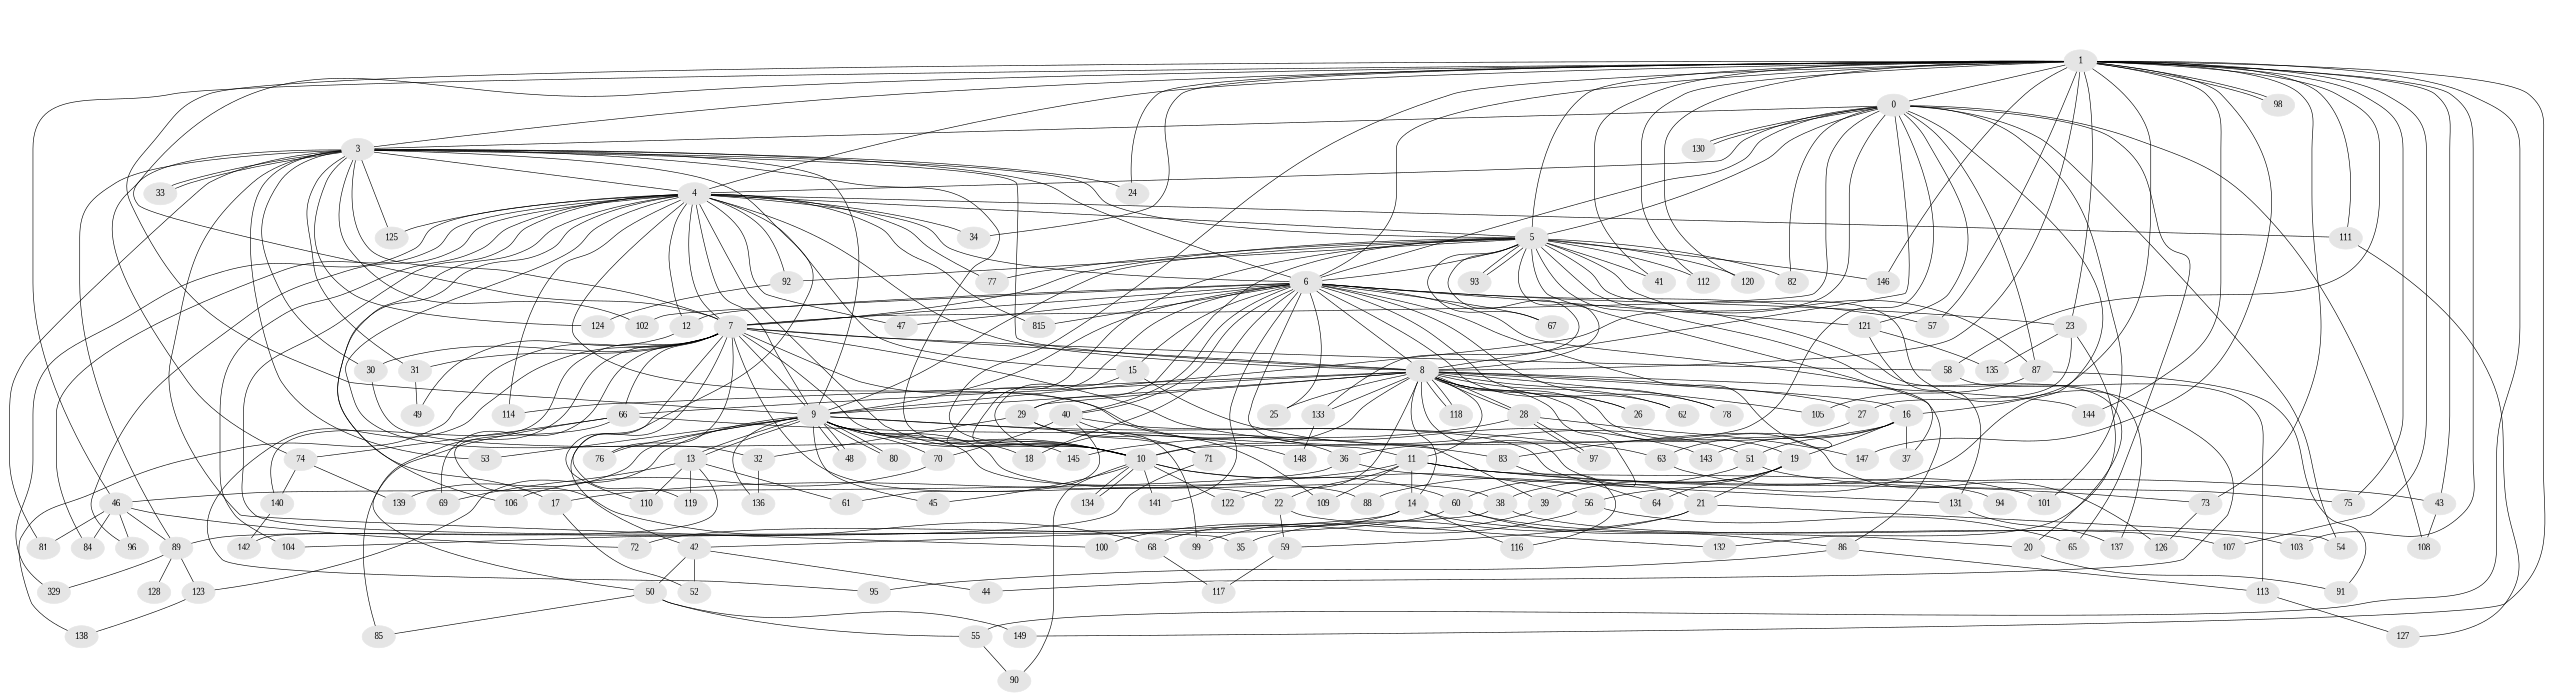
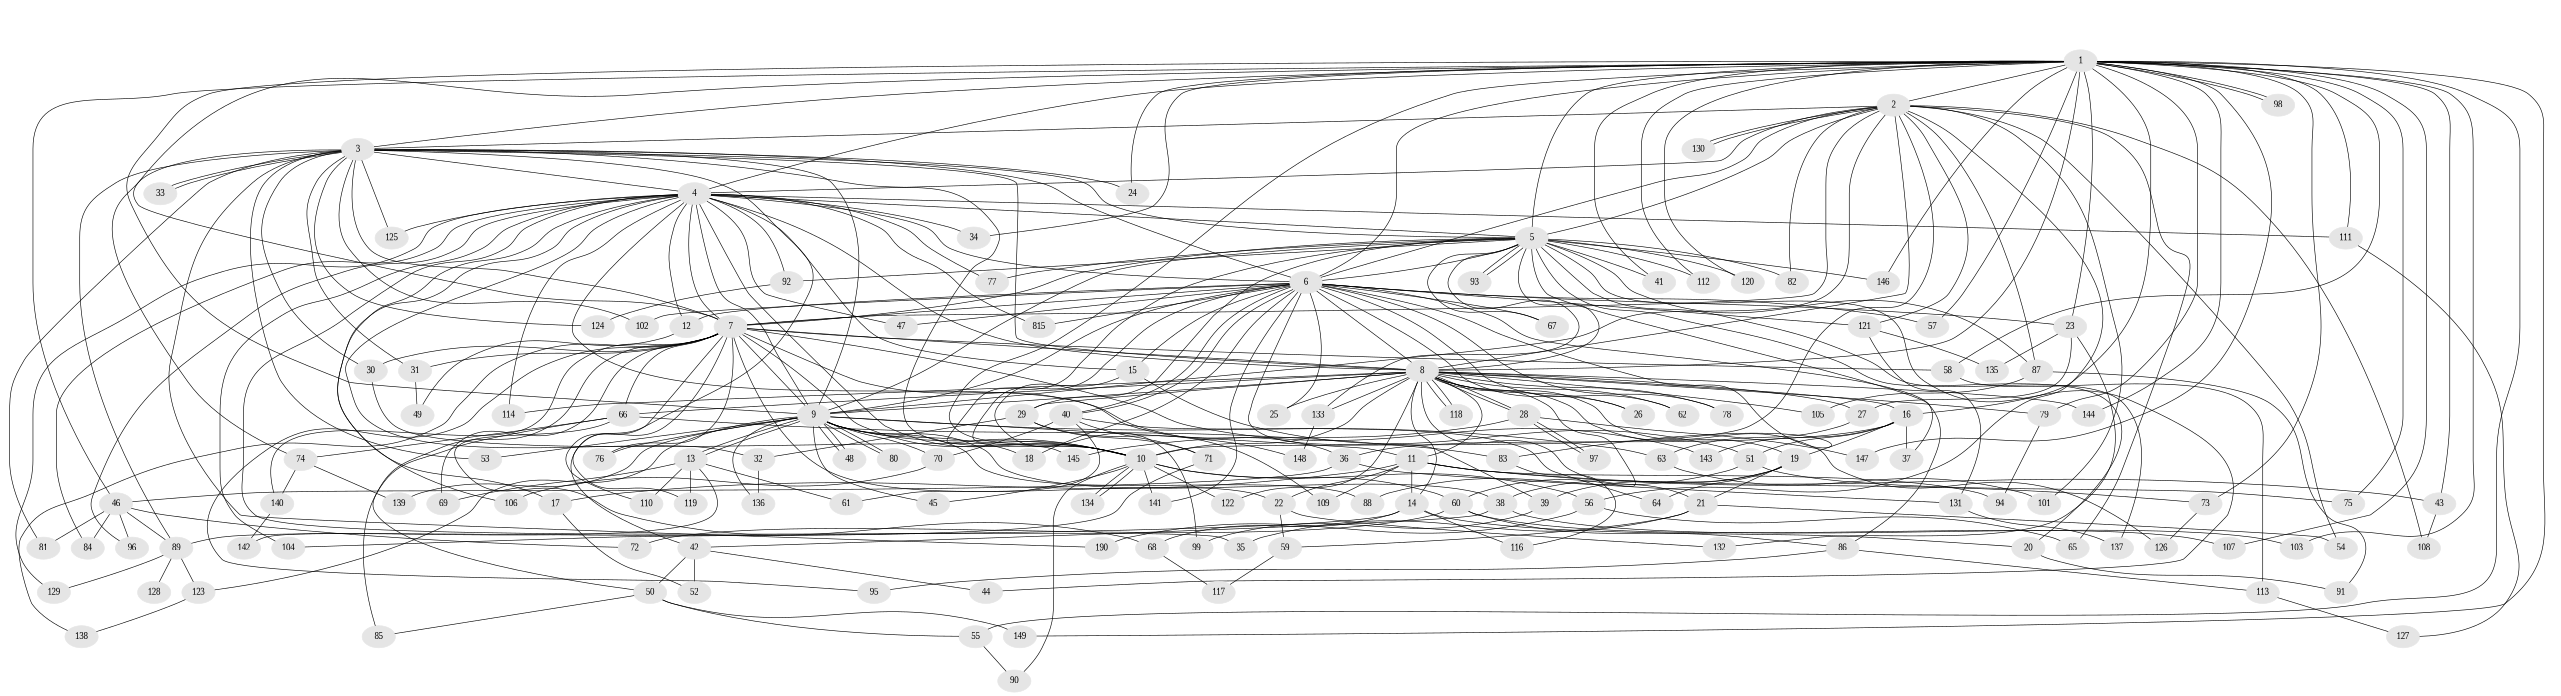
node "0": label "0" -> "2"
node "79": added
node "100": label "100" -> "190"
node "329": label "329" -> "129"
